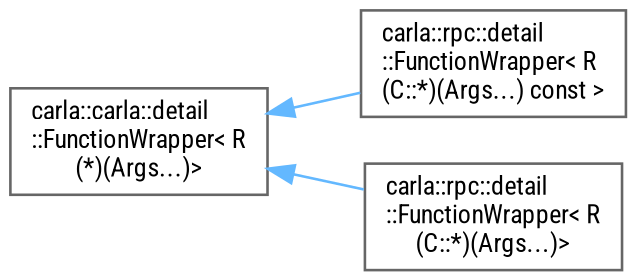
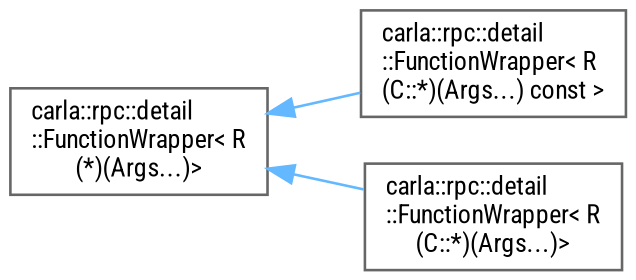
node "carla::carla::detail ::FunctionWrapper< R (*)(Args...)>": label "carla::carla::detail ::FunctionWrapper< R (*)(Args...)>" -> "carla::rpc::detail ::FunctionWrapper< R (*)(Args...)>"
